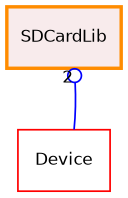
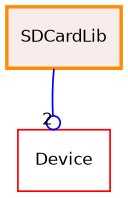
edge "Device" -> "SDCardLib": reversed
